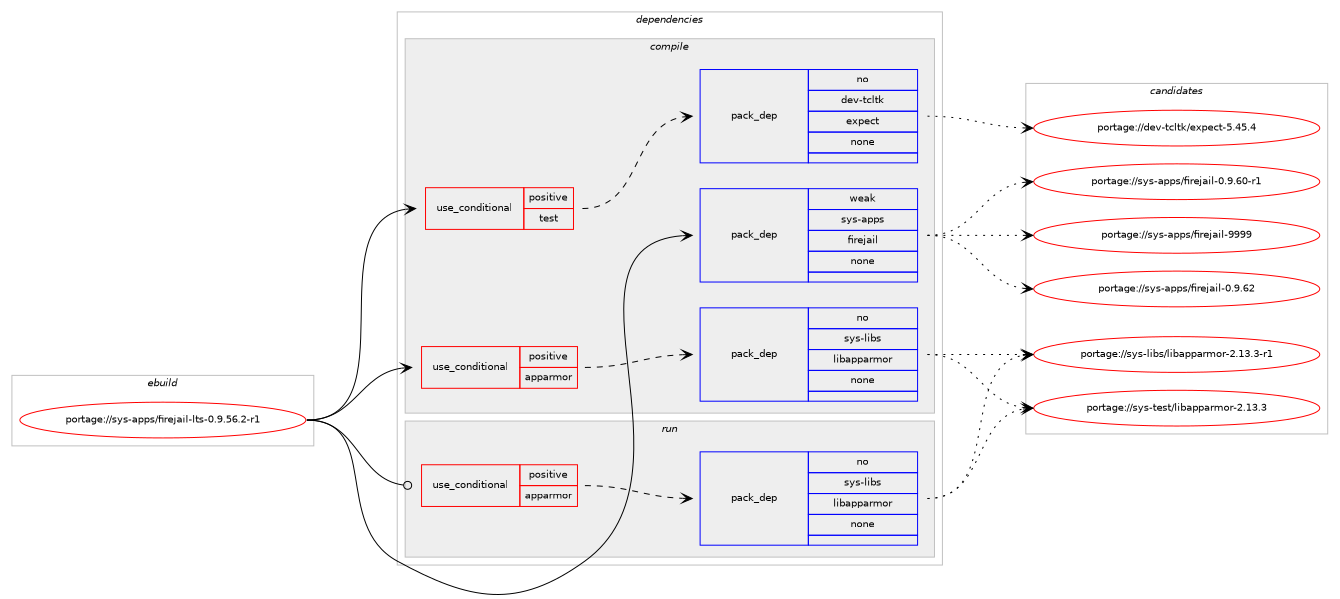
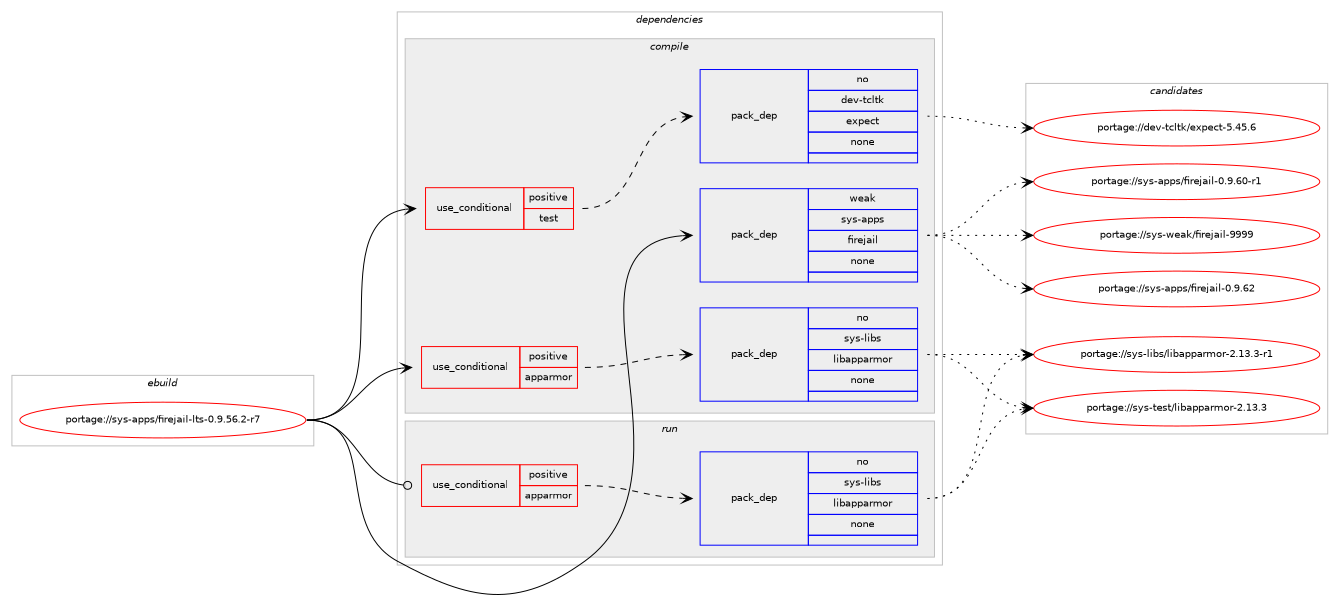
node "portage://dev-tcltk/expect-5.45.4": label "portage://dev-tcltk/expect-5.45.4" -> "portage://dev-tcltk/expect-5.45.6"
node "portage://sys-apps/firejail-9999": label "portage://sys-apps/firejail-9999" -> "portage://sys-weak/firejail-9999"
node "portage://sys-apps/firejail-lts-0.9.56.2-r1": label "portage://sys-apps/firejail-lts-0.9.56.2-r1" -> "portage://sys-apps/firejail-lts-0.9.56.2-r7"
